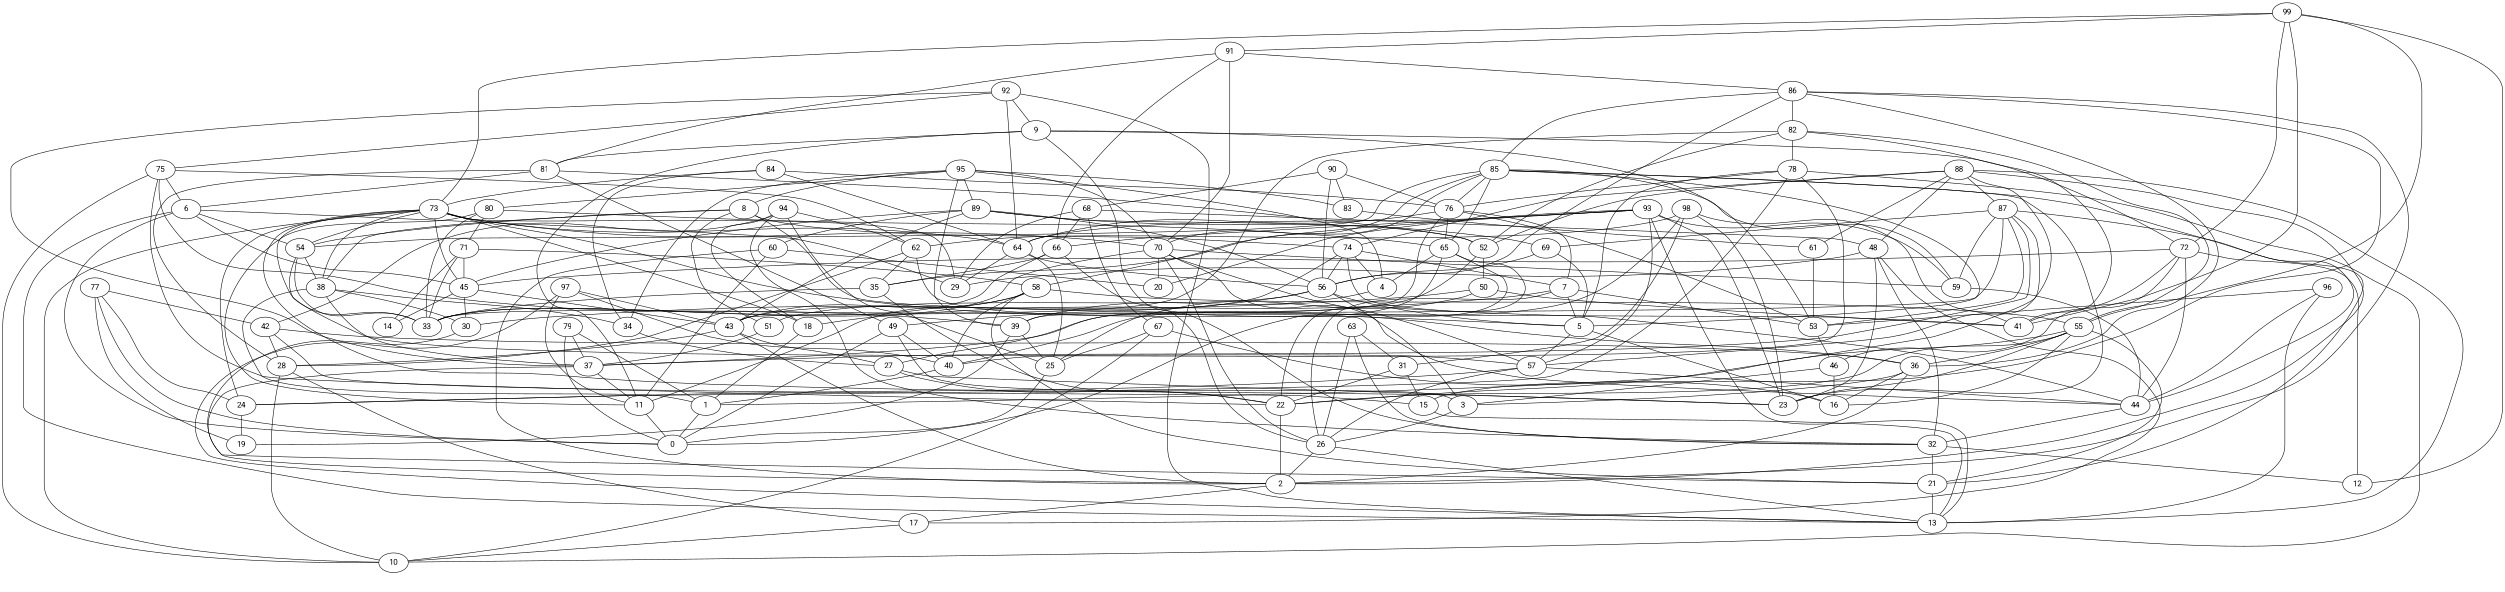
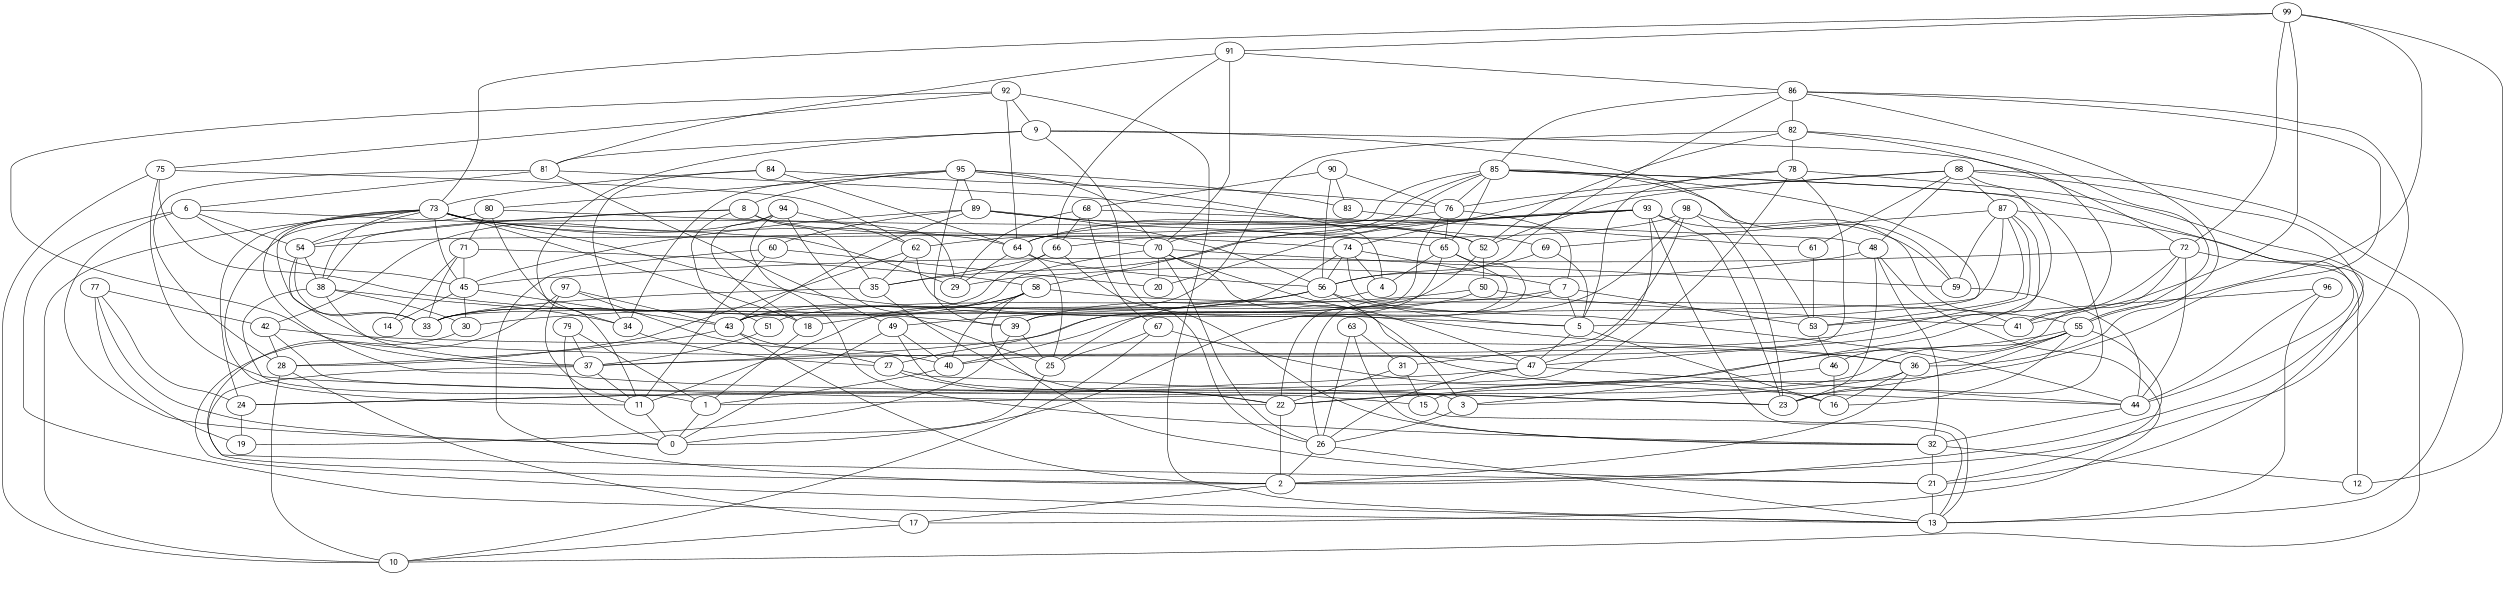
edge "75" -- "6": removed
edge "80" -- "33": now "80" -- "34"
edge "76" -- "53": removed
edge "8" -- "41": now "8" -- "35"
node "57": label "57" -> "47"
